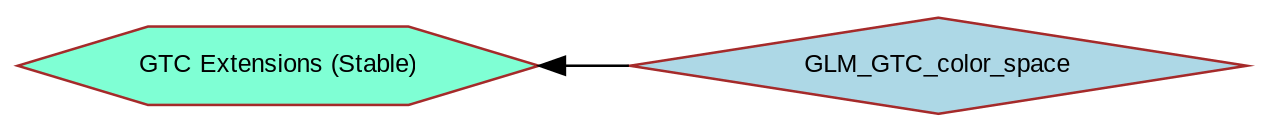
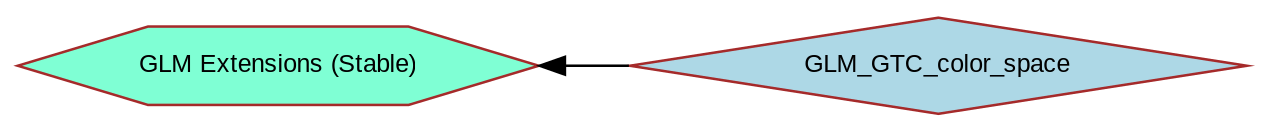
node "GTC Extensions (Stable)": label "GTC Extensions (Stable)" -> "GLM Extensions (Stable)"
